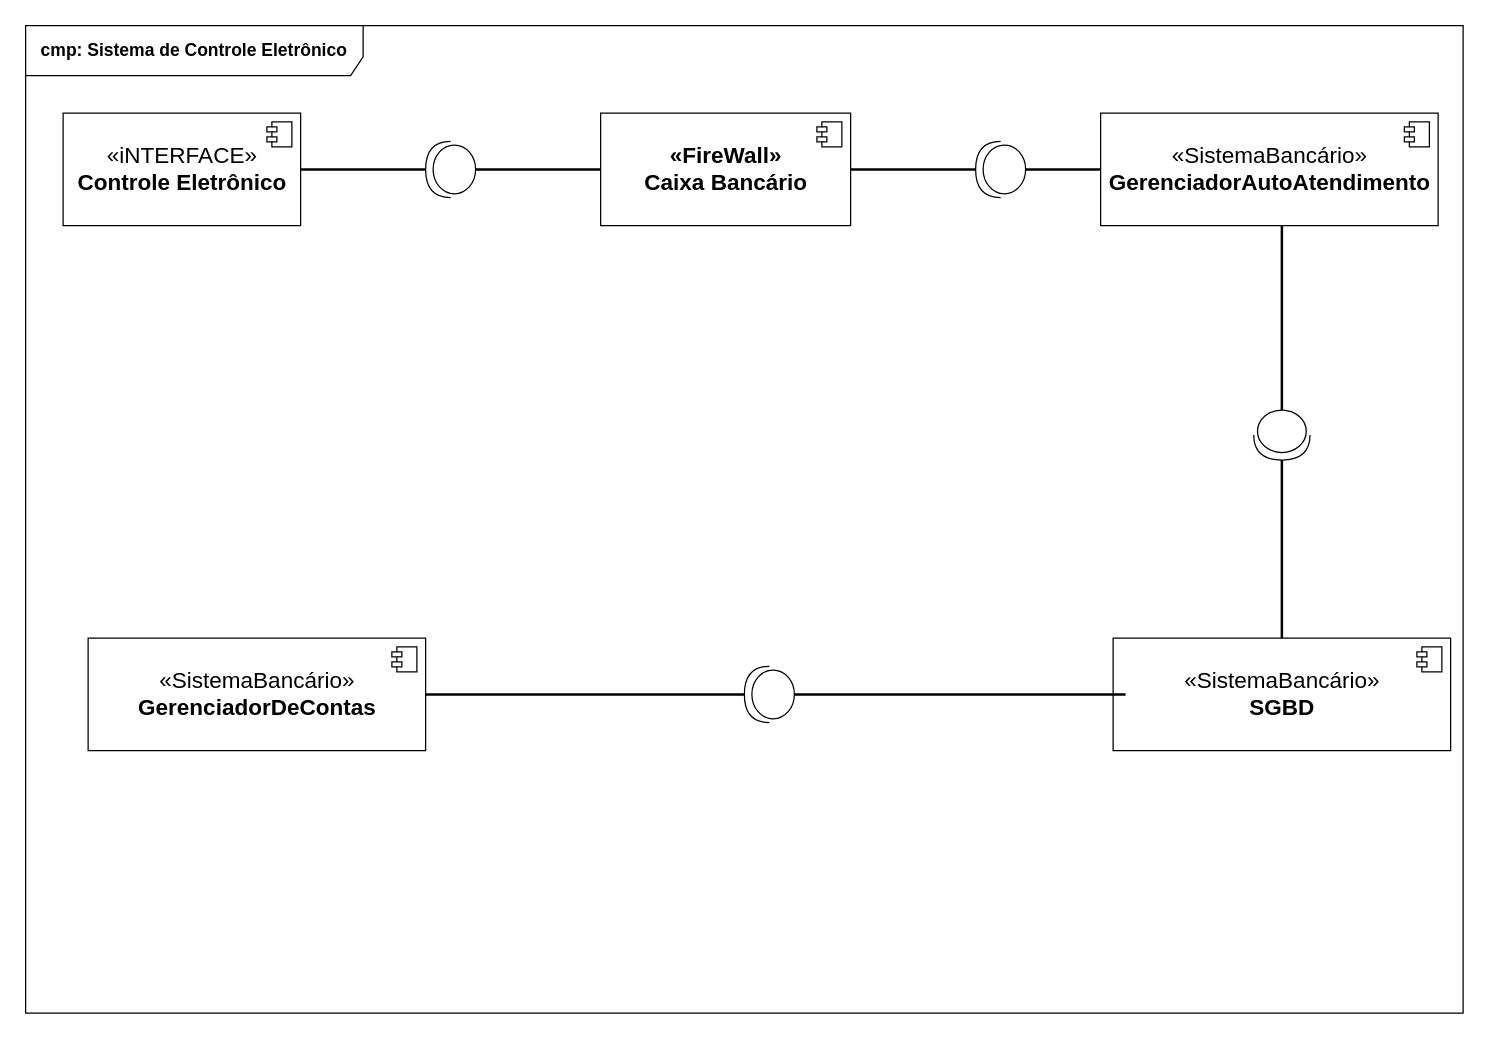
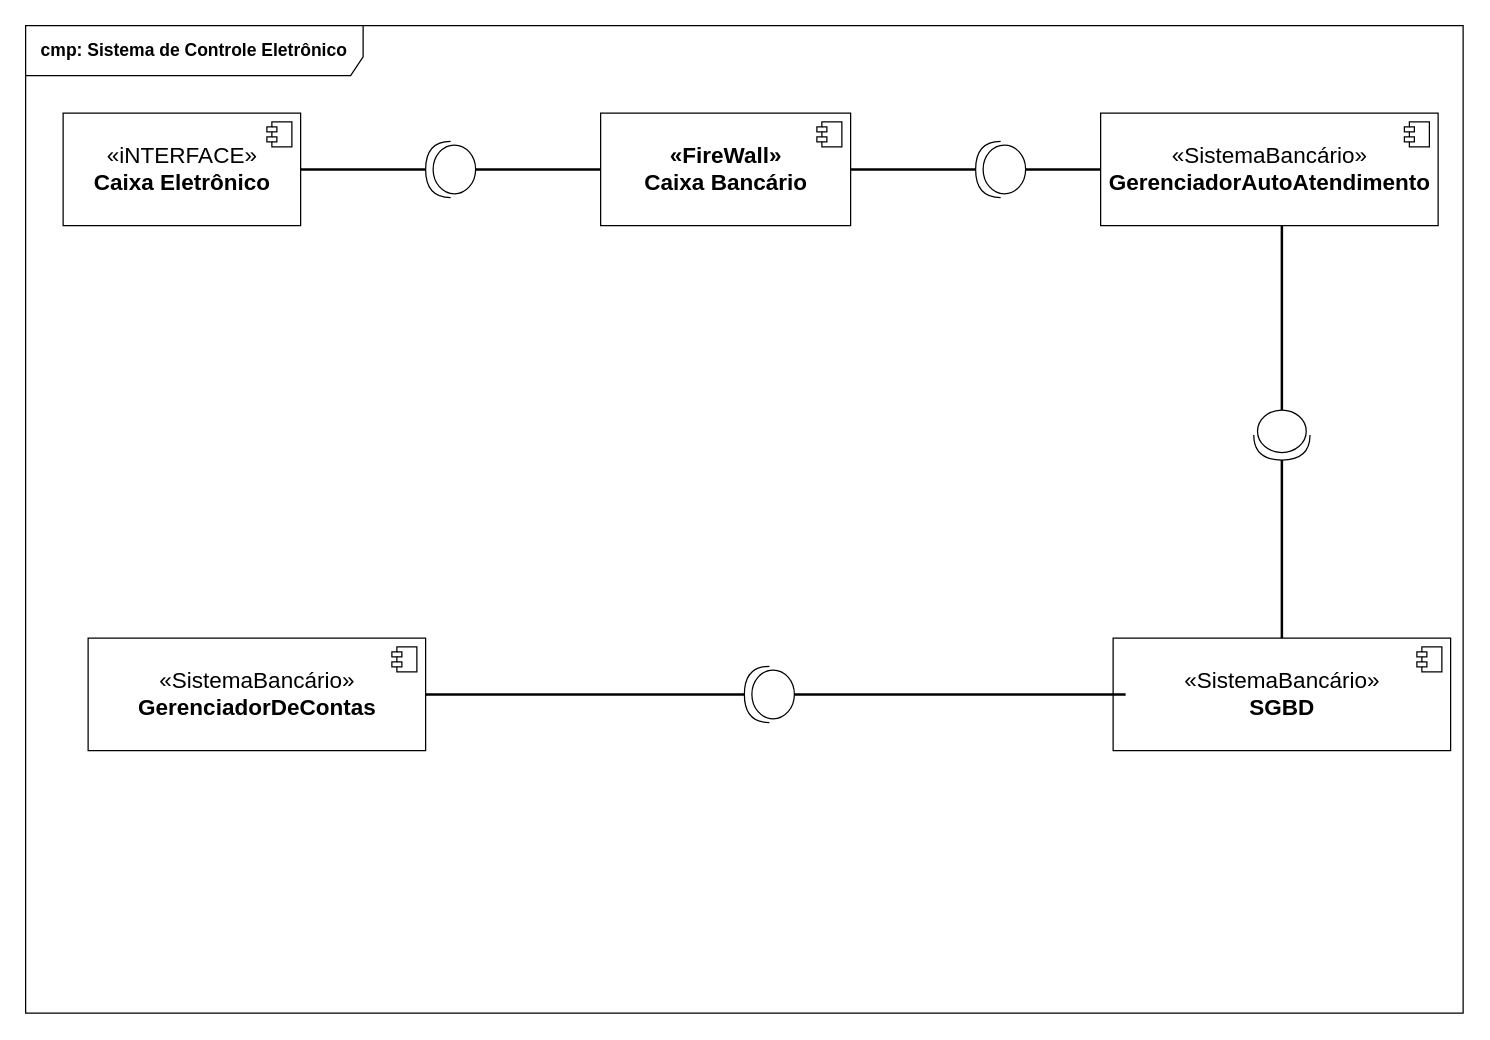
node "«iNTERFACE» Controle Eletrônico": label "«iNTERFACE» Controle Eletrônico" -> "«iNTERFACE» Caixa Eletrônico"
